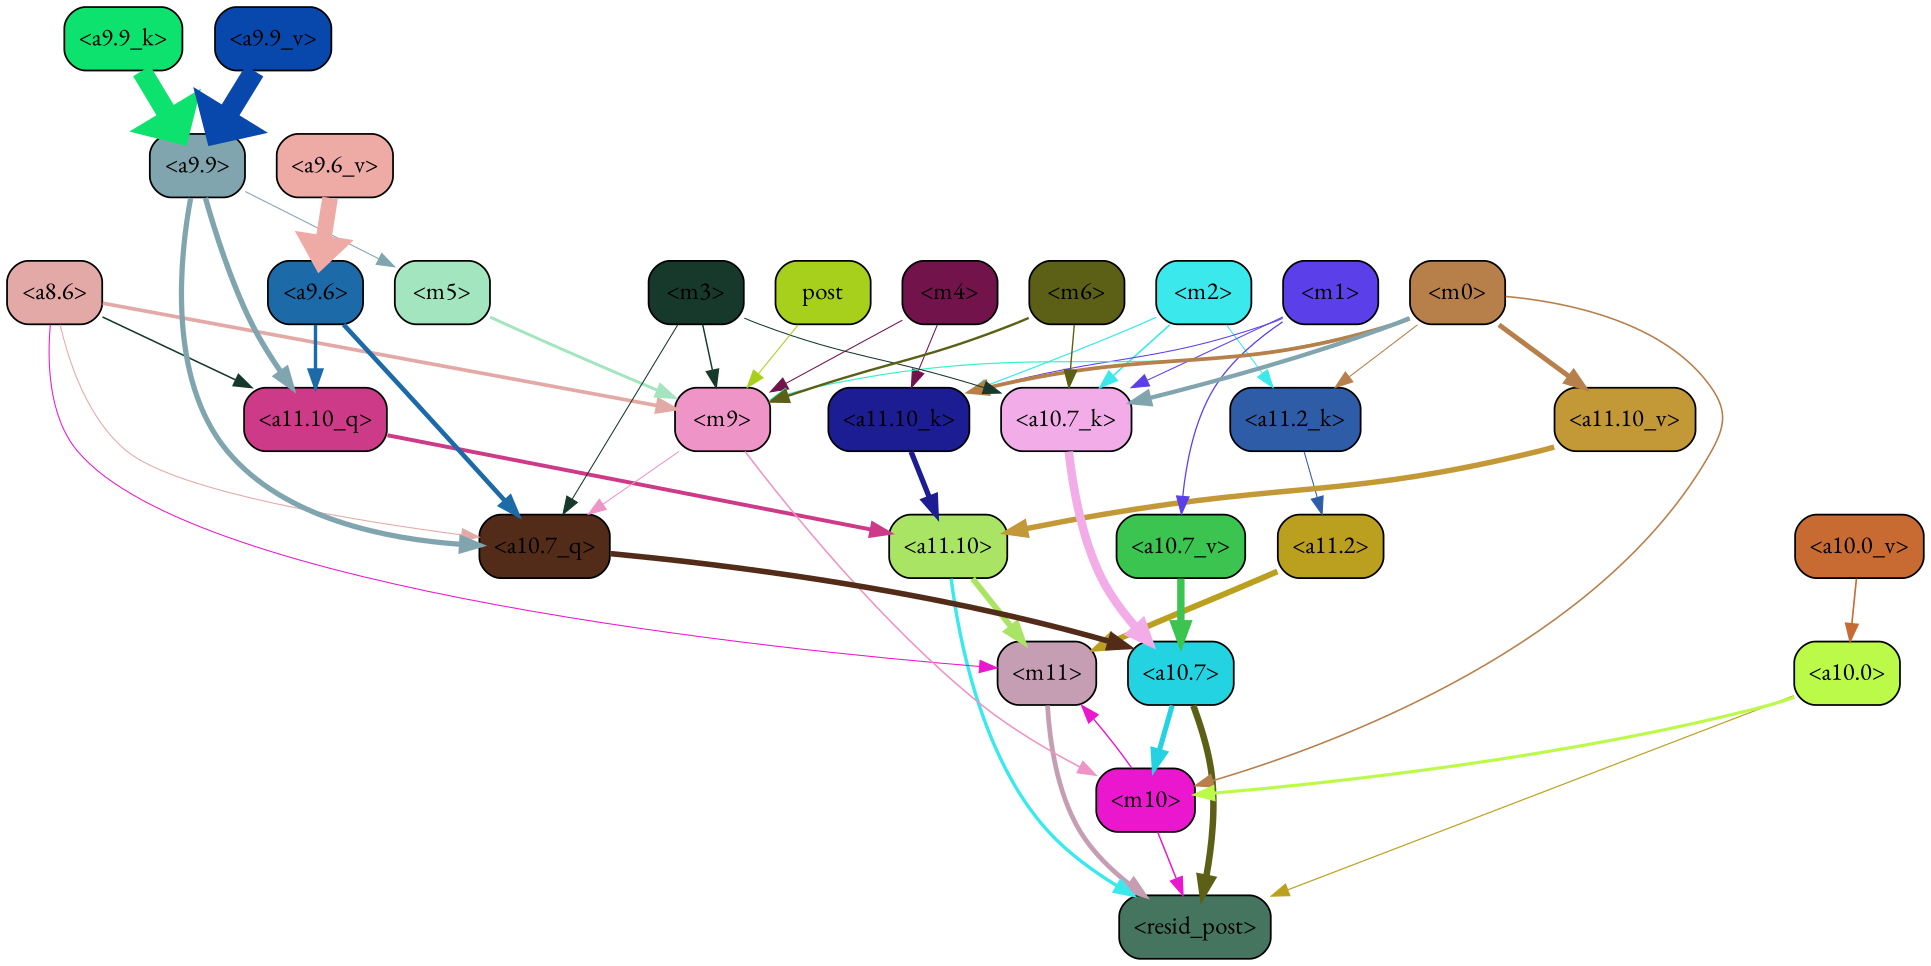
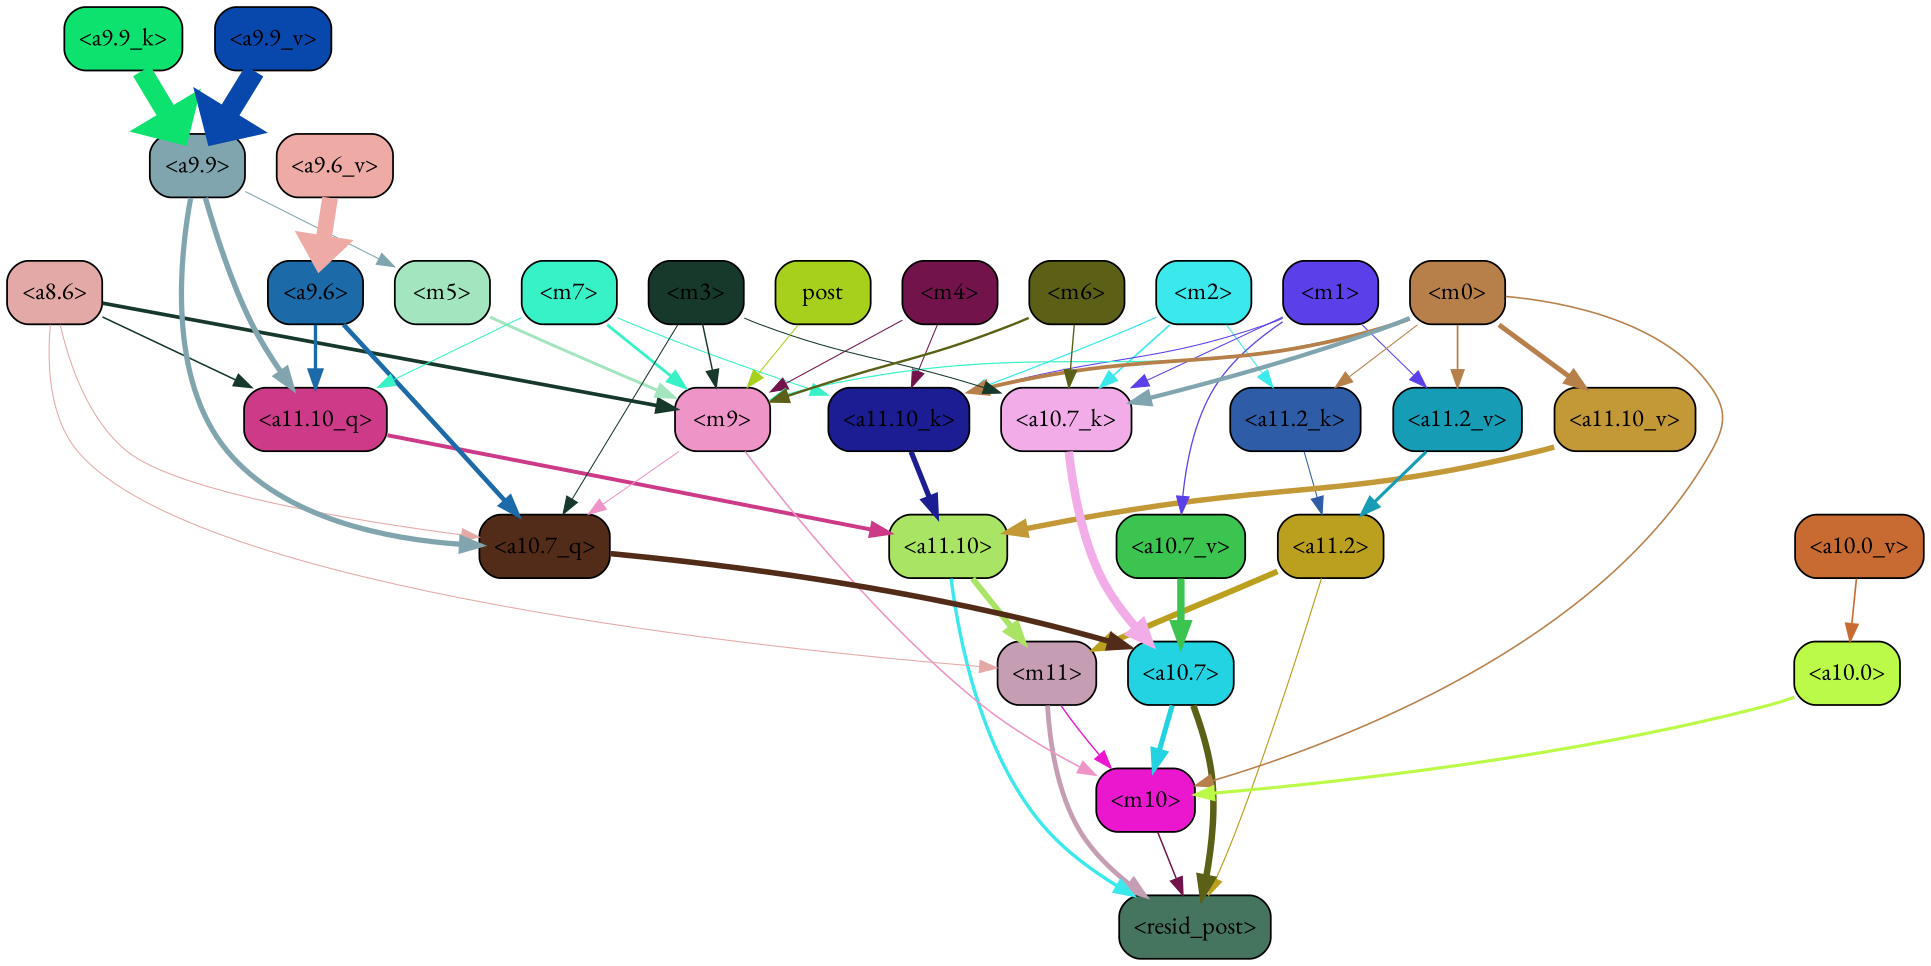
node "<m7>": added
edge "<a8.6>" -> "<m9>": color #e3a9a7 -> #16392b
node "<a11.2_v>": added
edge "<a8.6>" -> "<m11>": color #ea17ce -> #e3a9a7
edge "<m10>" -> "<m11>": reversed
edge "<a10.0>" -> "<resid_post>": now "<a11.2>" -> "<resid_post>"
edge "<m10>" -> "<resid_post>": color #ea17ce -> #72134b
